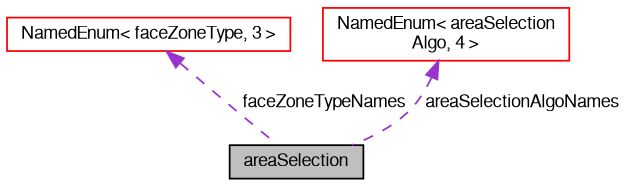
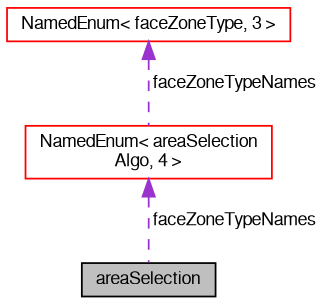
edge "areaSelection" -> "NamedEnum< areaSelection Algo, 4 >": label " areaSelectionAlgoNames" -> " faceZoneTypeNames"
edge "areaSelection" -> "NamedEnum< faceZoneType, 3 >": now "NamedEnum< areaSelection Algo, 4 >" -> "NamedEnum< faceZoneType, 3 >"
